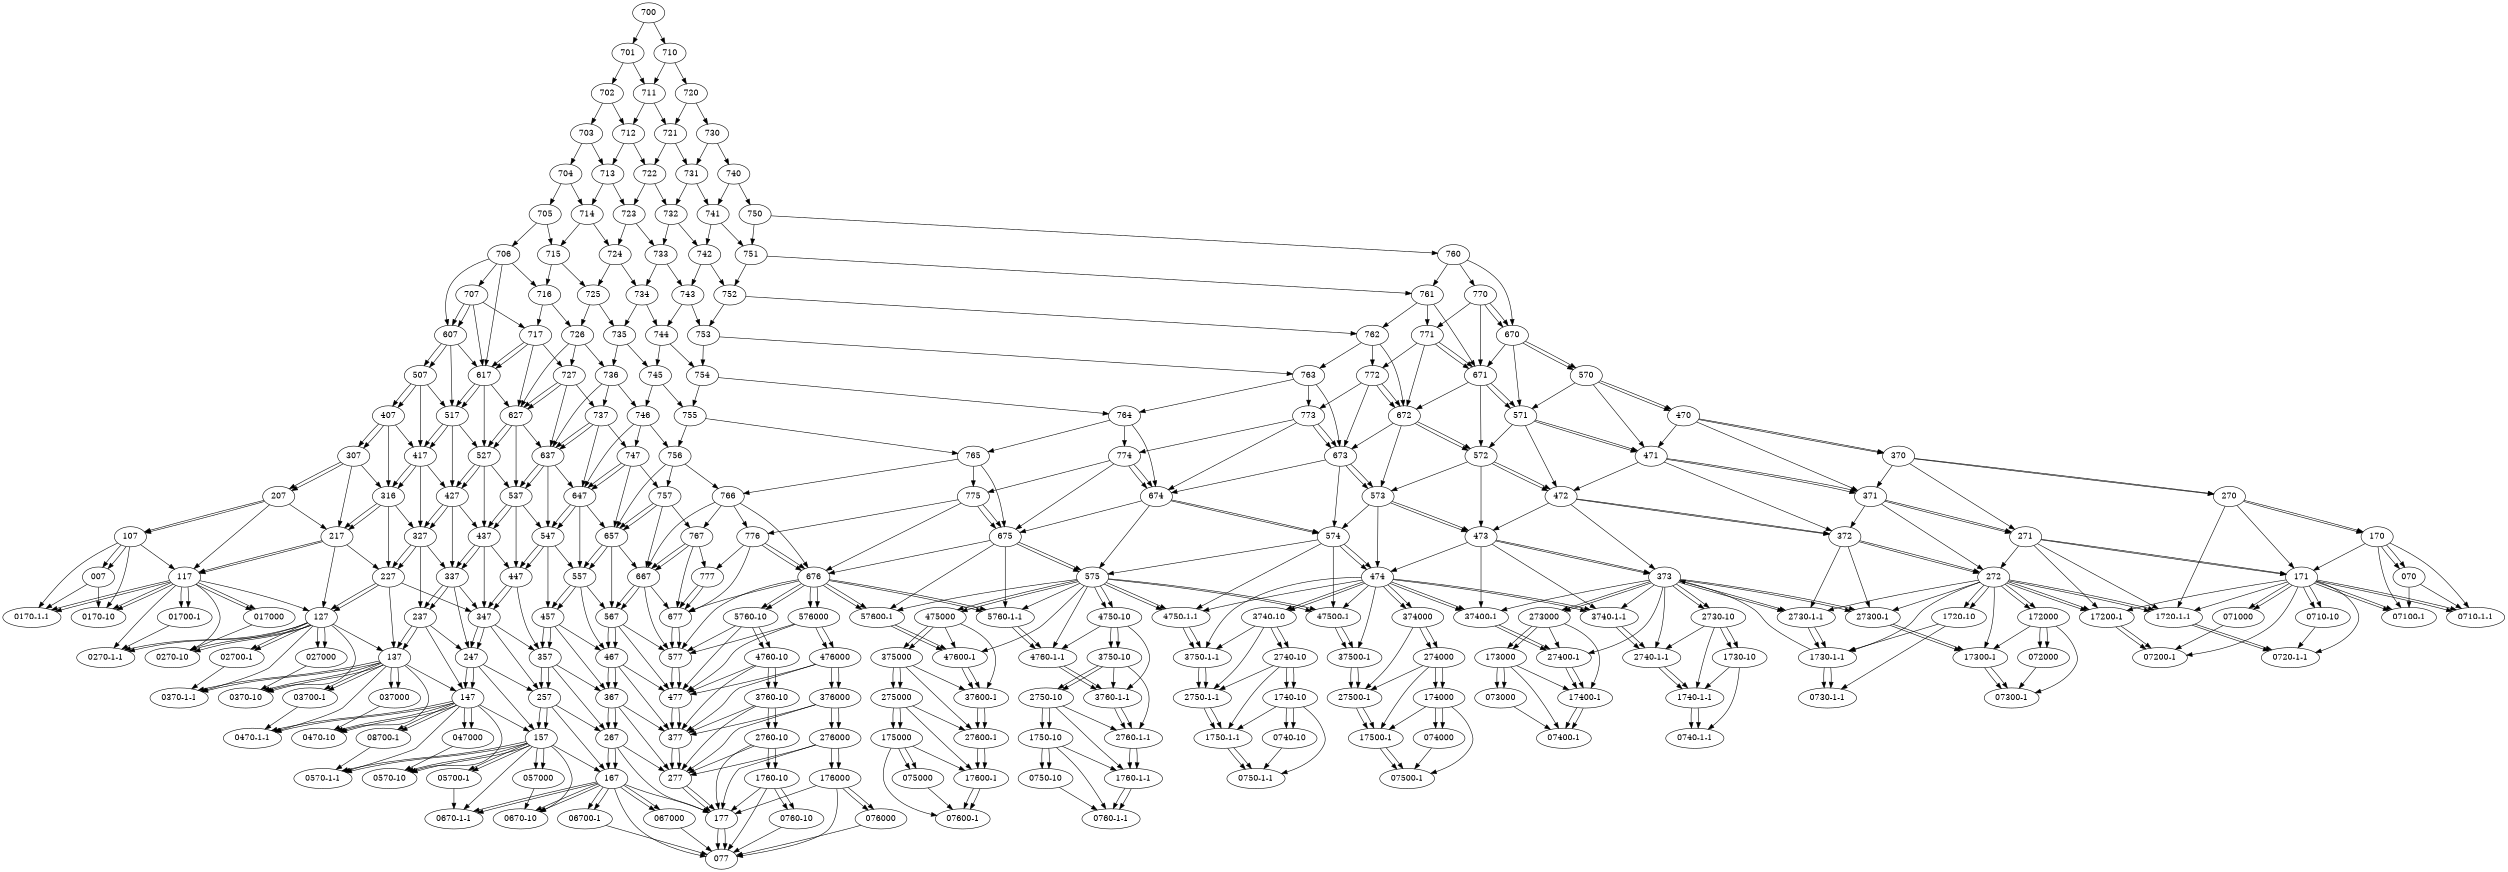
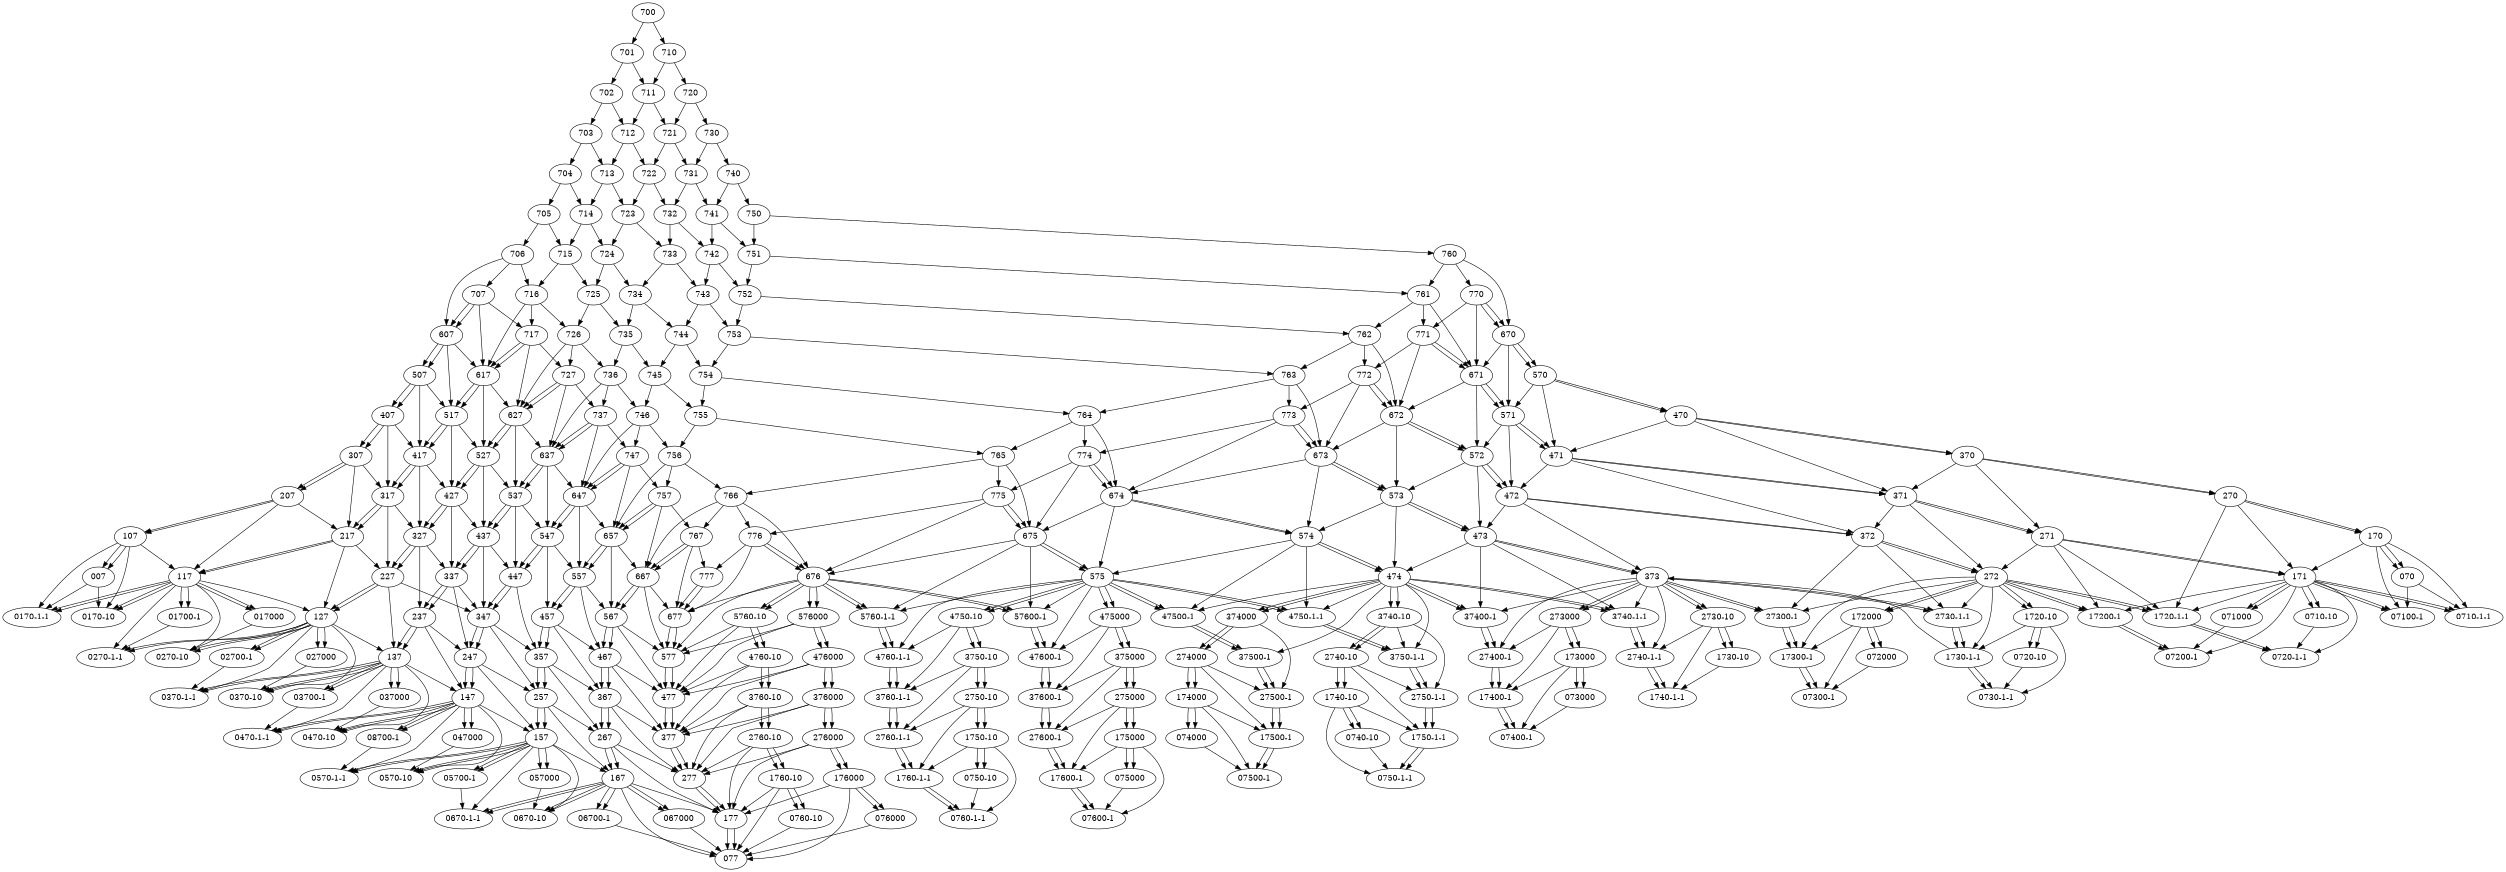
edge "706" -> "617": now "716" -> "617"
node "316": label "316" -> "317"
node "0720-10": added
node "0740-1-1": removed
